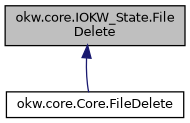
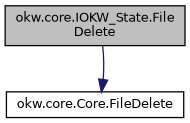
edge "okw.core.Core.FileDelete" -> "okw.core.IOKW_State.File Delete": reversed
